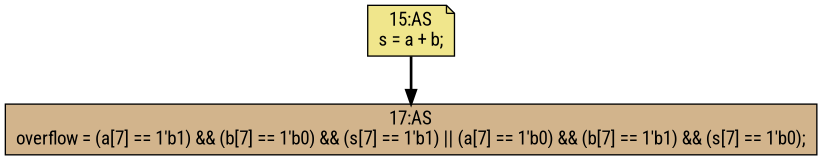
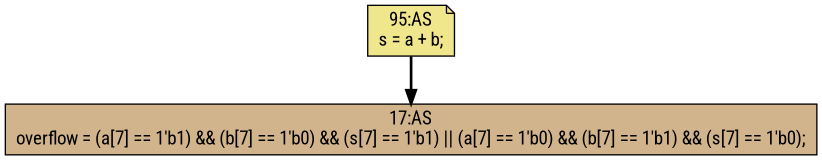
node "15:AS s = a + b;": label "15:AS s = a + b;" -> "95:AS s = a + b;"
